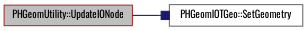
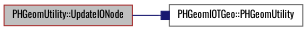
node "PHGeomIOTGeo::SetGeometry": label "PHGeomIOTGeo::SetGeometry" -> "PHGeomIOTGeo::PHGeomUtility"
